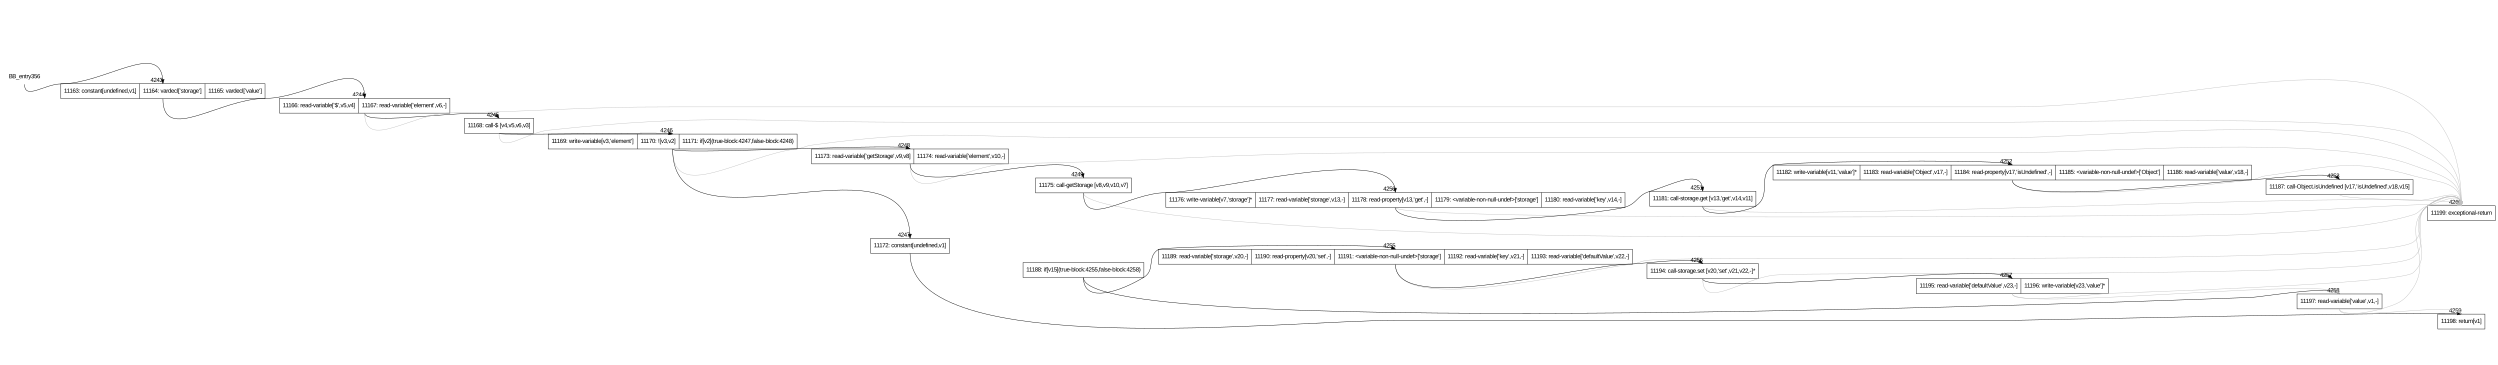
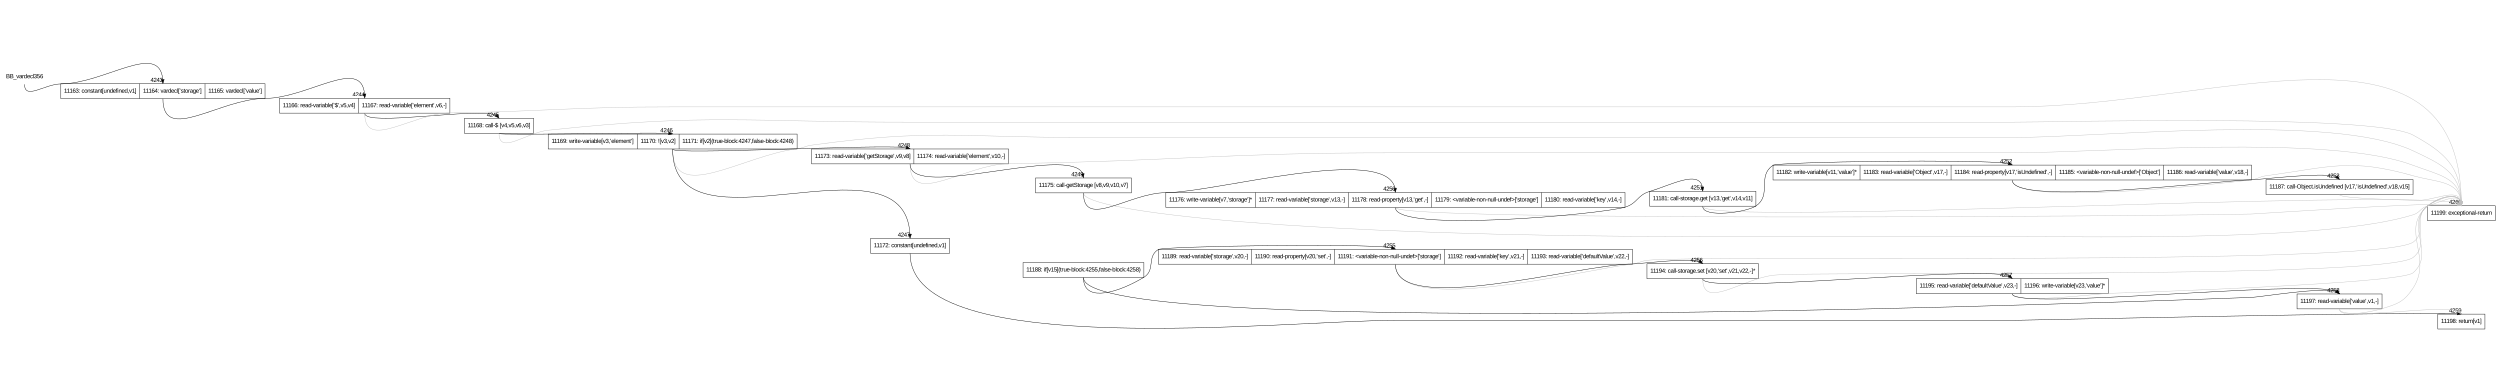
node "BB_entry356": label "BB_entry356" -> "BB_vardecl356"
edge "11195: read-variable['defaultValue',v23,-]" -> "11197: read-variable['value',v1,-]": color gray -> black
